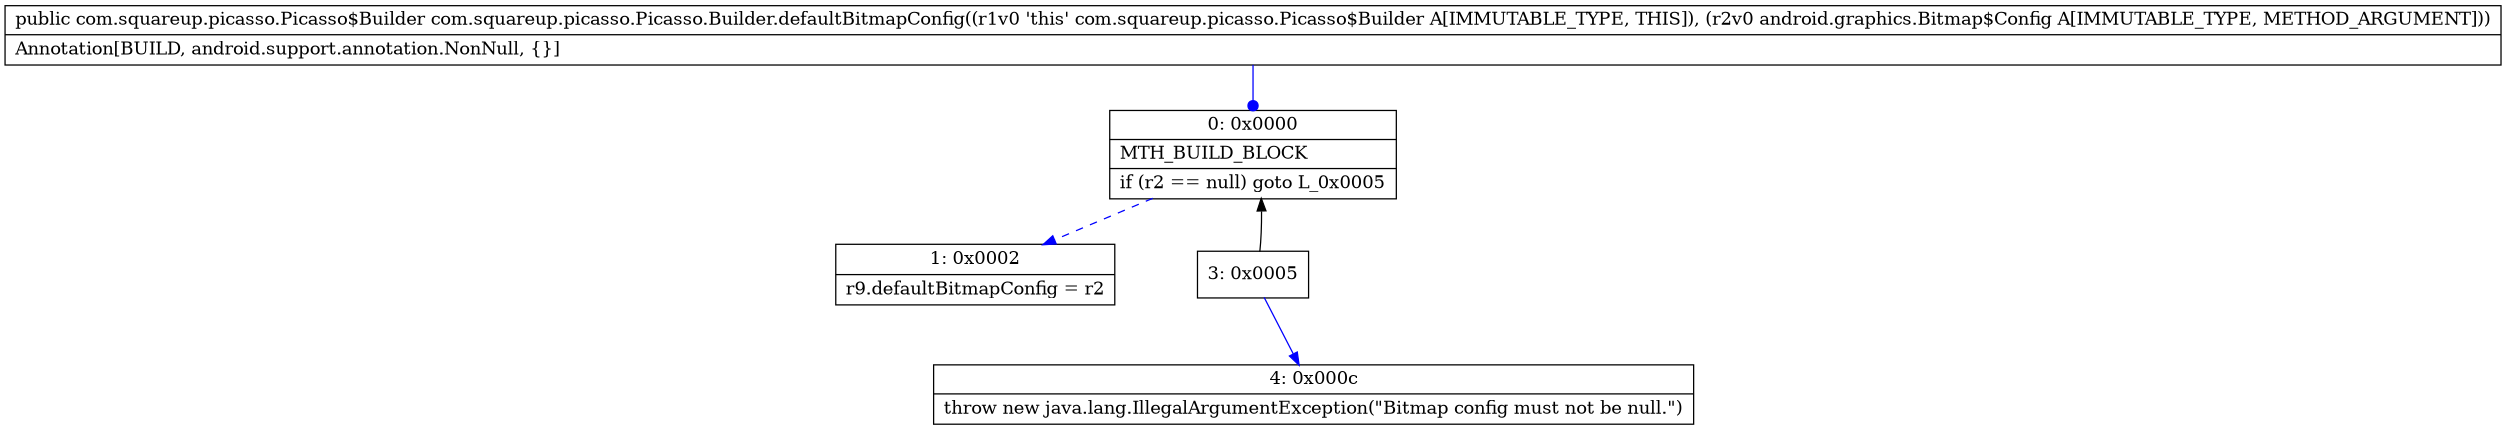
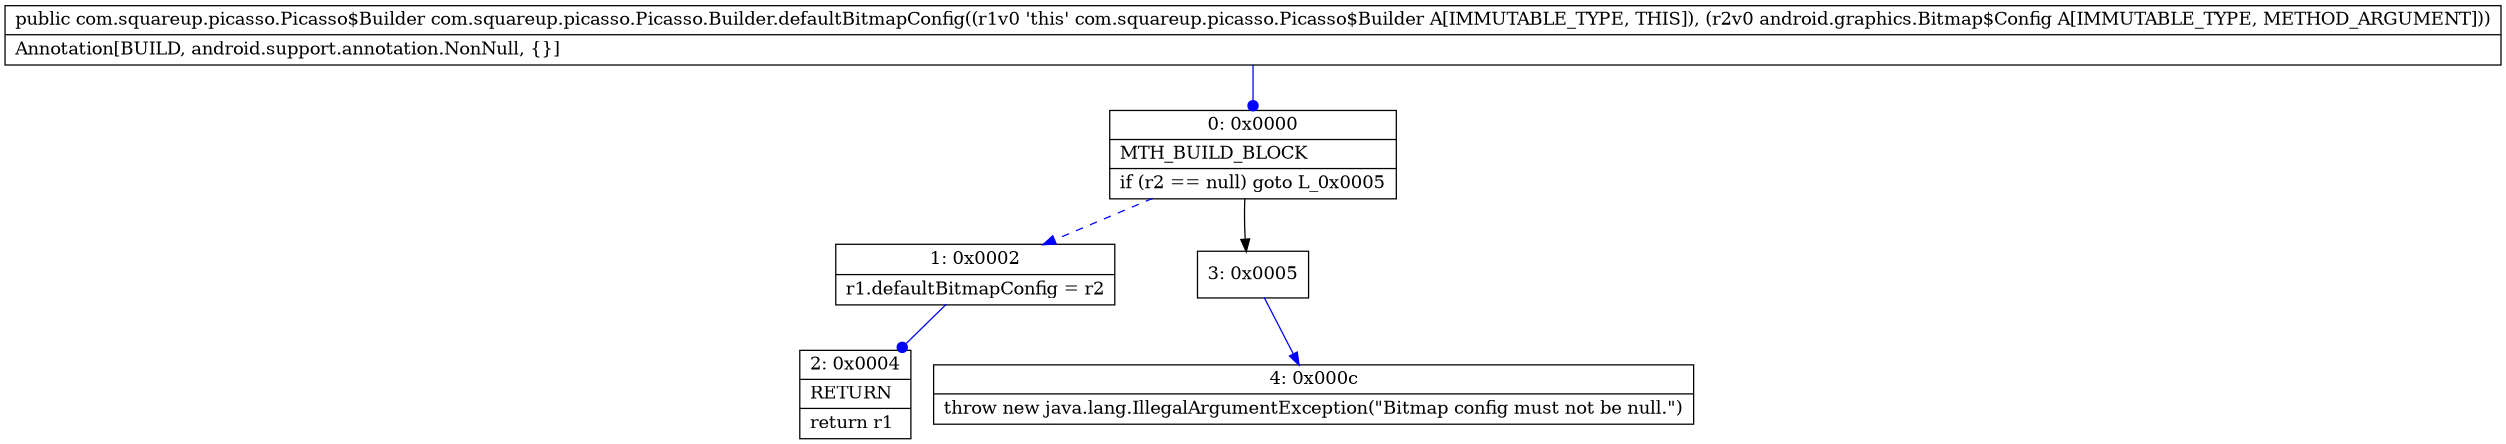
edge "3: 0x0005" -> "0: 0x0000": reversed
node "1: 0x0002": text "r9.defaultBitmapConfig = r2" -> "r1.defaultBitmapConfig = r2"
node "2: 0x0004": added
